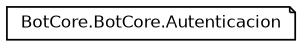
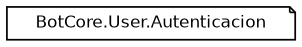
node "BotCore.BotCore.Autenticacion": label "BotCore.BotCore.Autenticacion" -> "BotCore.User.Autenticacion"
